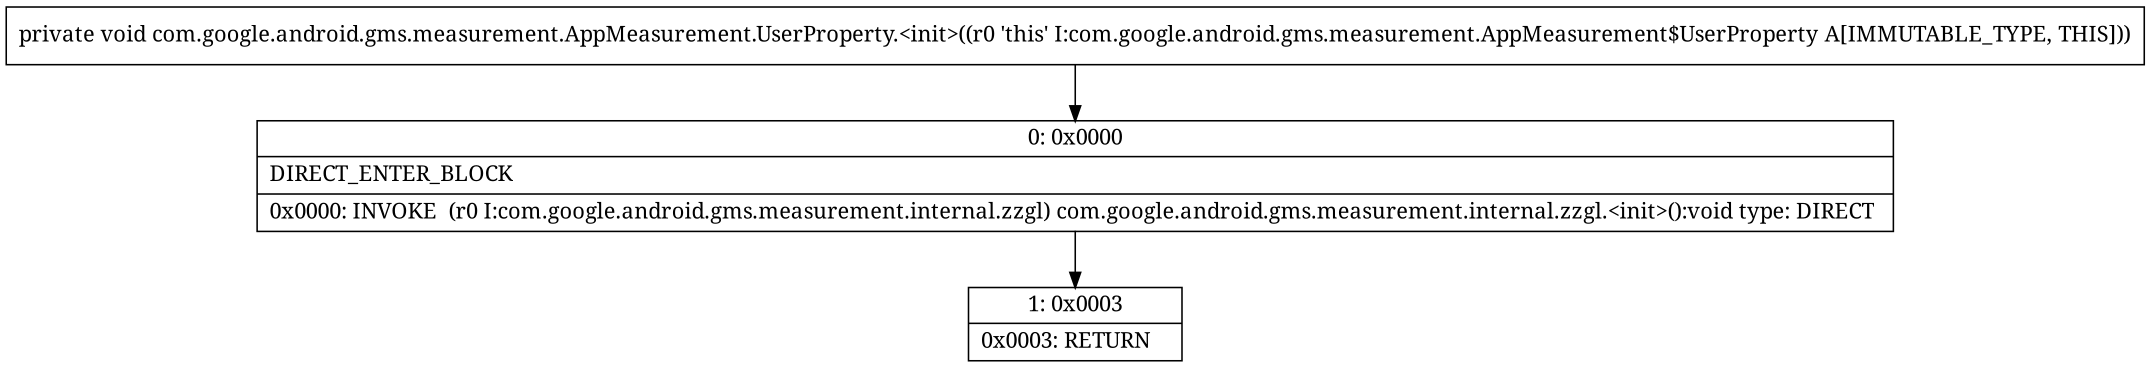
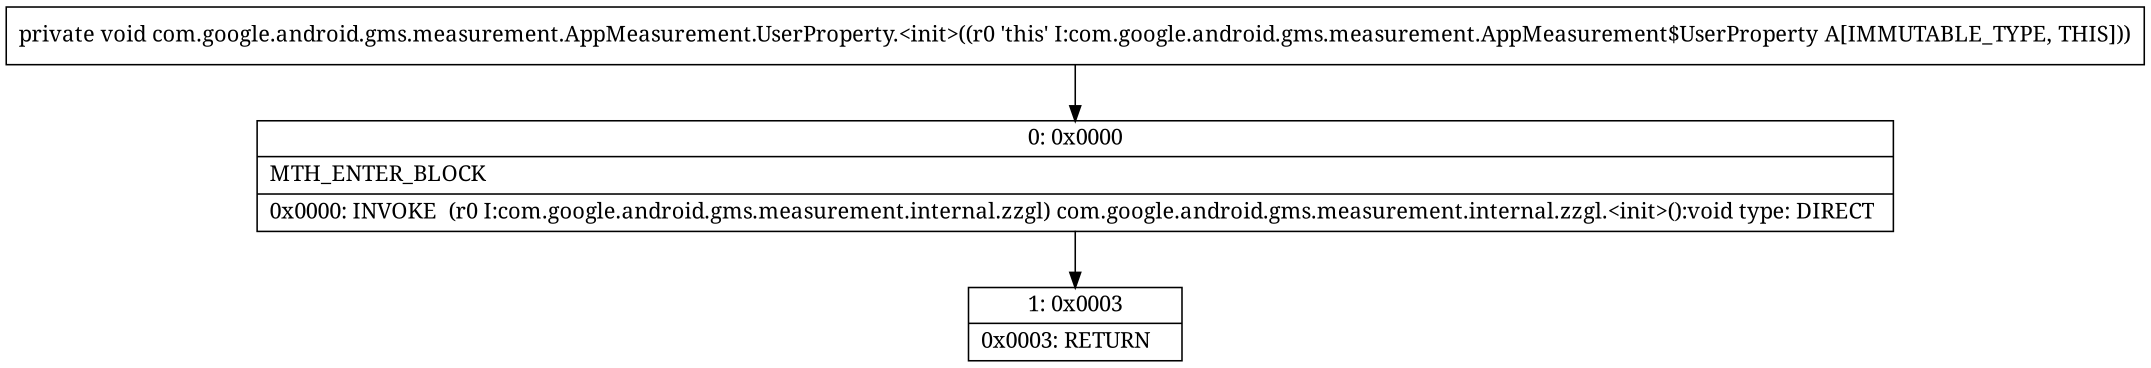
node "0: 0x0000": text "DIRECT_ENTER_BLOCK" -> "MTH_ENTER_BLOCK"
